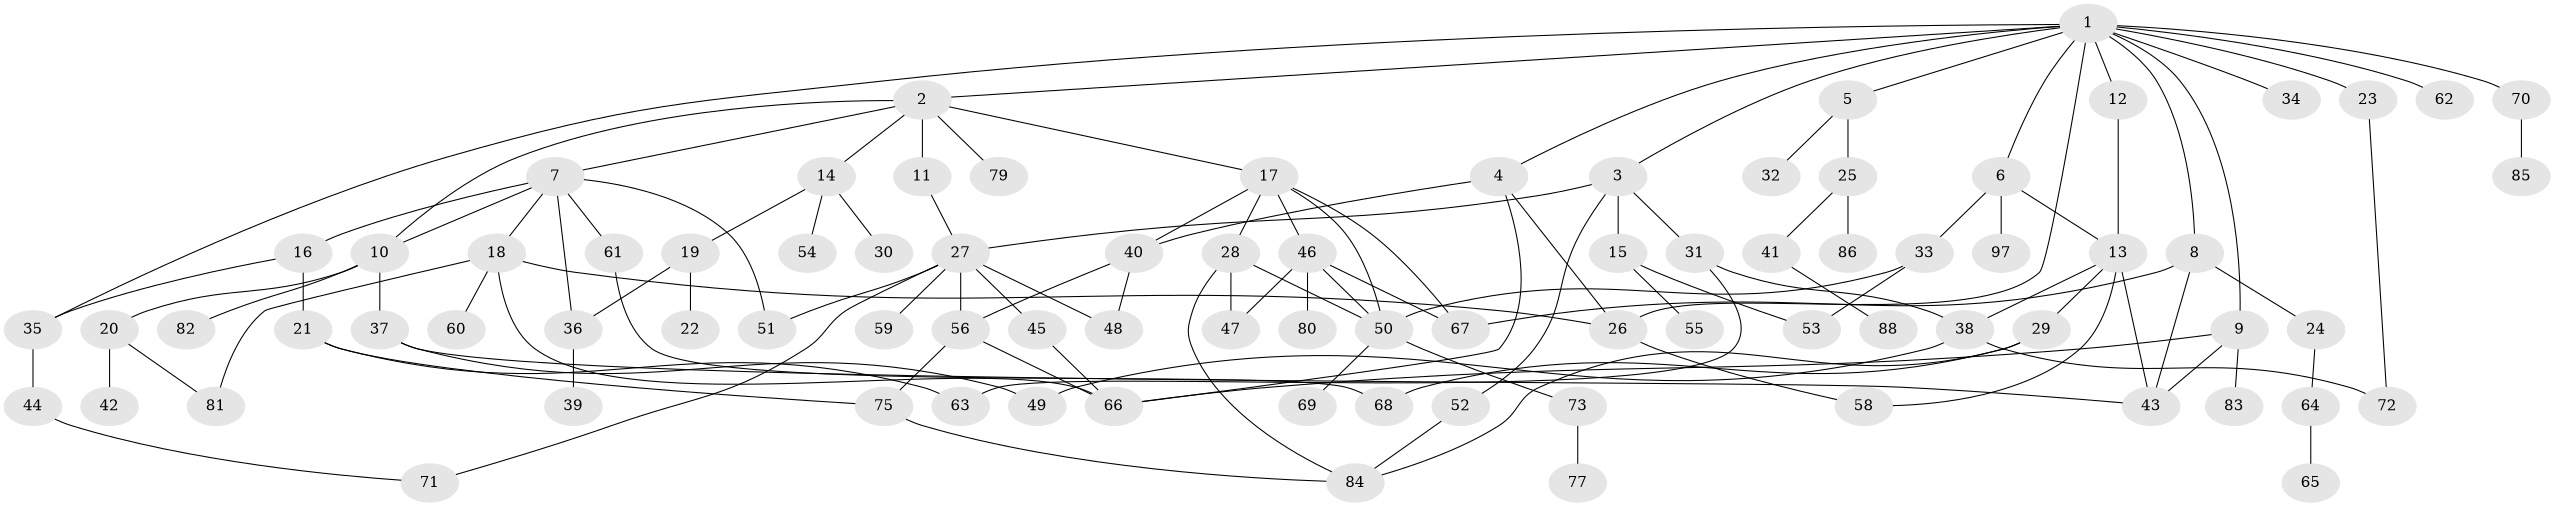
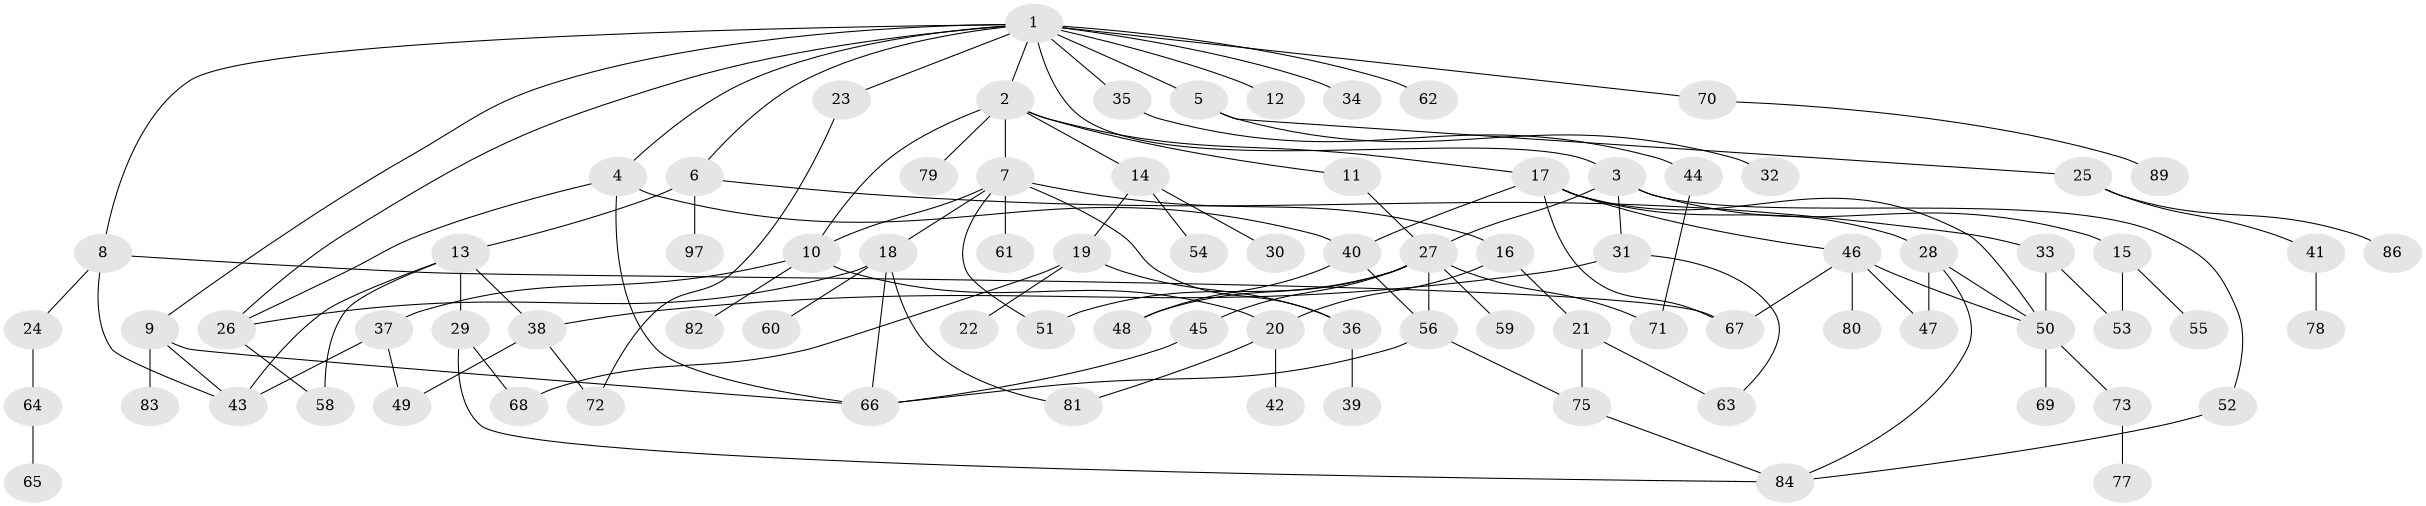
edge "12" -- "13": removed
node "85": label "85" -> "89"
edge "16" -- "35": now "16" -- "20"
node "88": label "88" -> "78"
edge "61" -- "68": now "19" -- "68"
